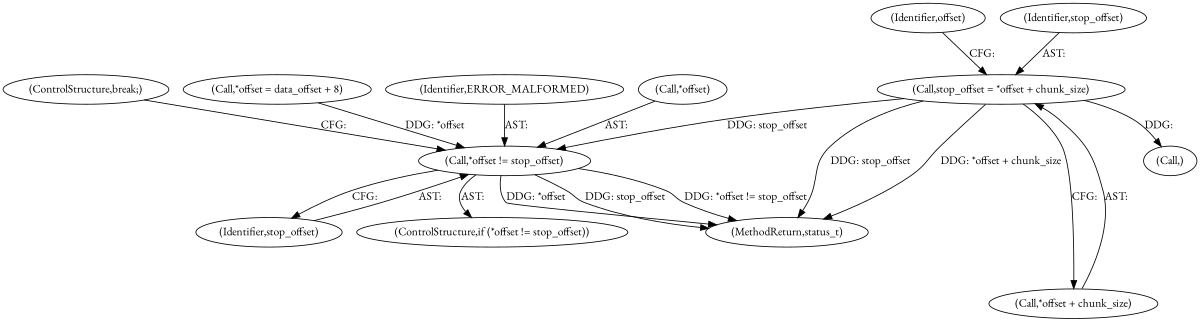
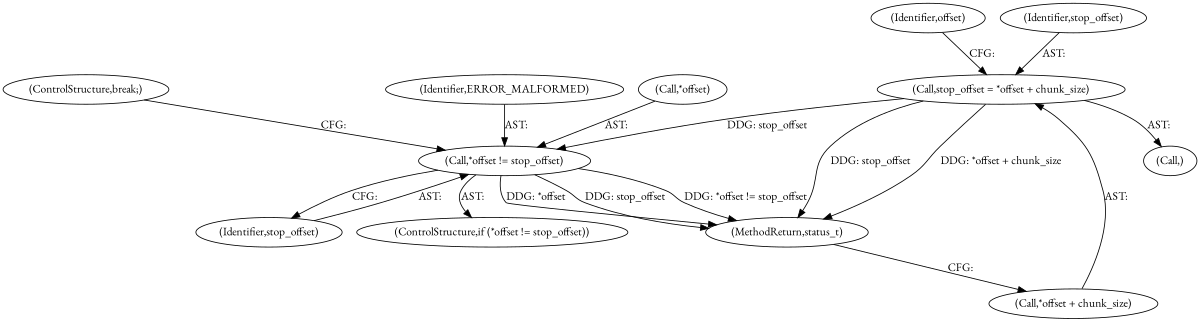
node "(Call,*offset = data_offset + 8)": removed
edge "(Call,stop_offset = *offset + chunk_size)" -> "(Call,)": label "DDG: " -> "AST: "
edge "(Call,stop_offset = *offset + chunk_size)" -> "(Call,*offset + chunk_size)": now "(MethodReturn,status_t)" -> "(Call,*offset + chunk_size)"
